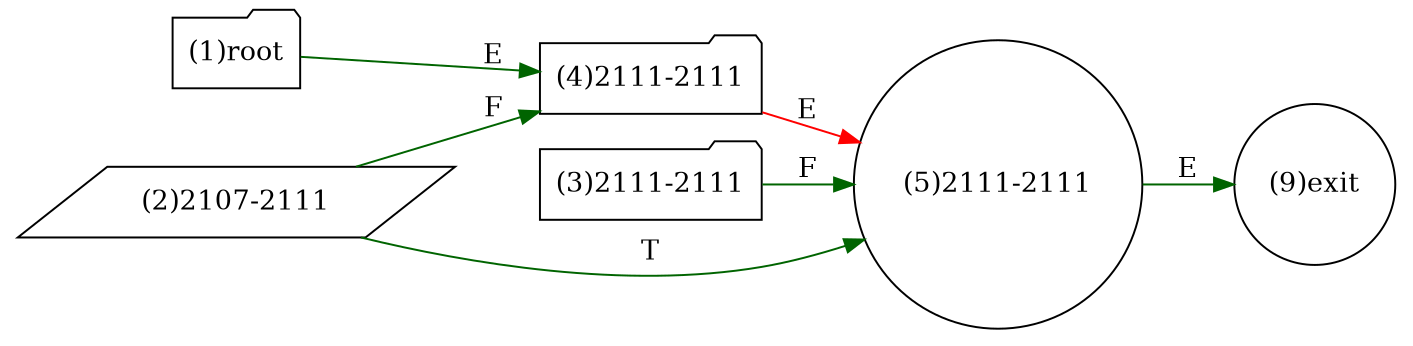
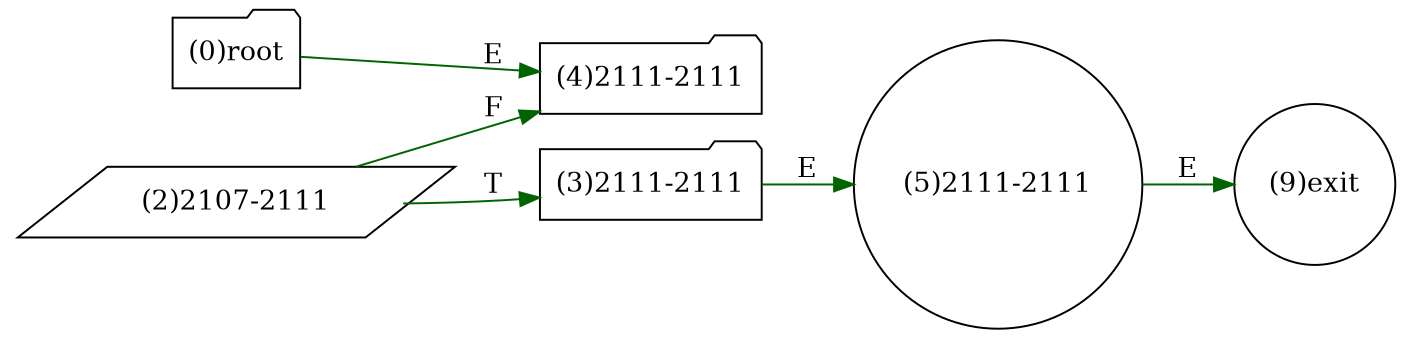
node "(1)root": label "(1)root" -> "(0)root"
edge "(4)2111-2111" -> "(5)2111-2111": removed, label "E"
edge "(3)2111-2111" -> "(5)2111-2111": label "F" -> "E"
edge "(2)2107-2111" -> "(5)2111-2111": now "(2)2107-2111" -> "(3)2111-2111"
